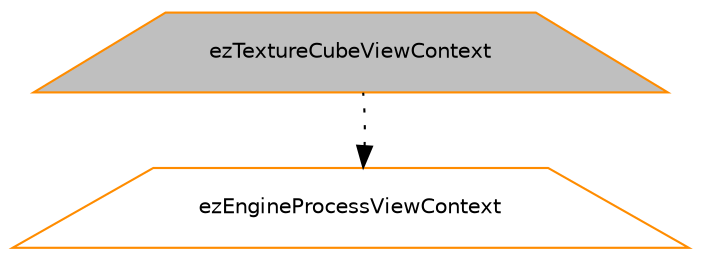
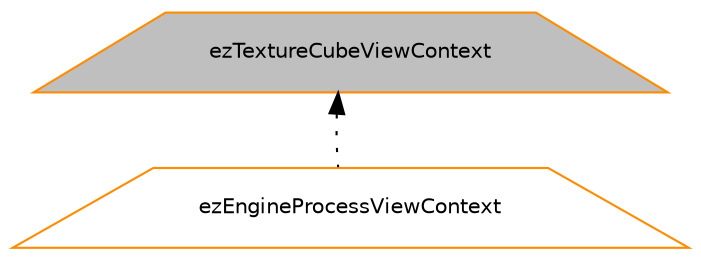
edge "ezTextureCubeViewContext" -> "ezEngineProcessViewContext": reversed
